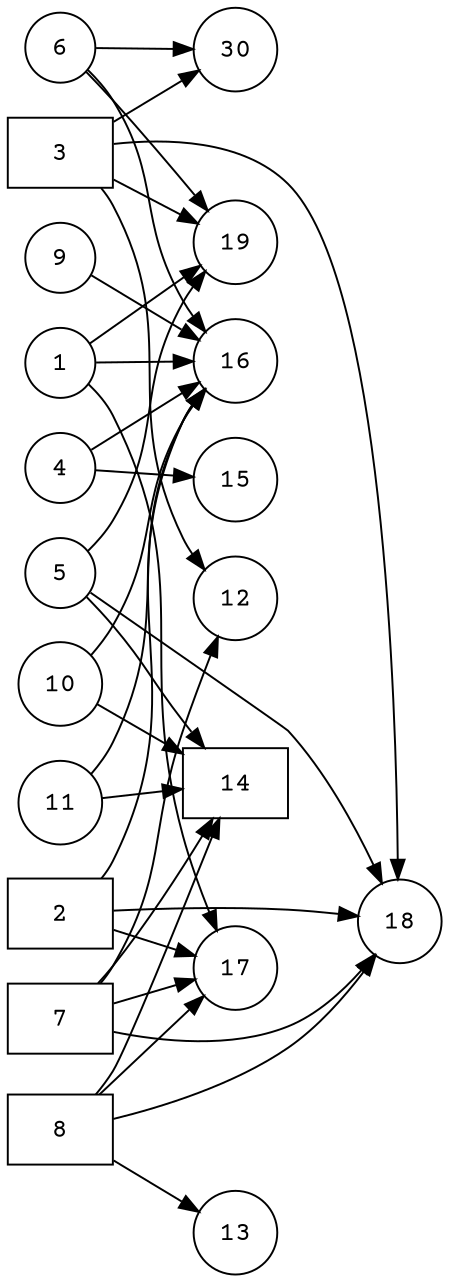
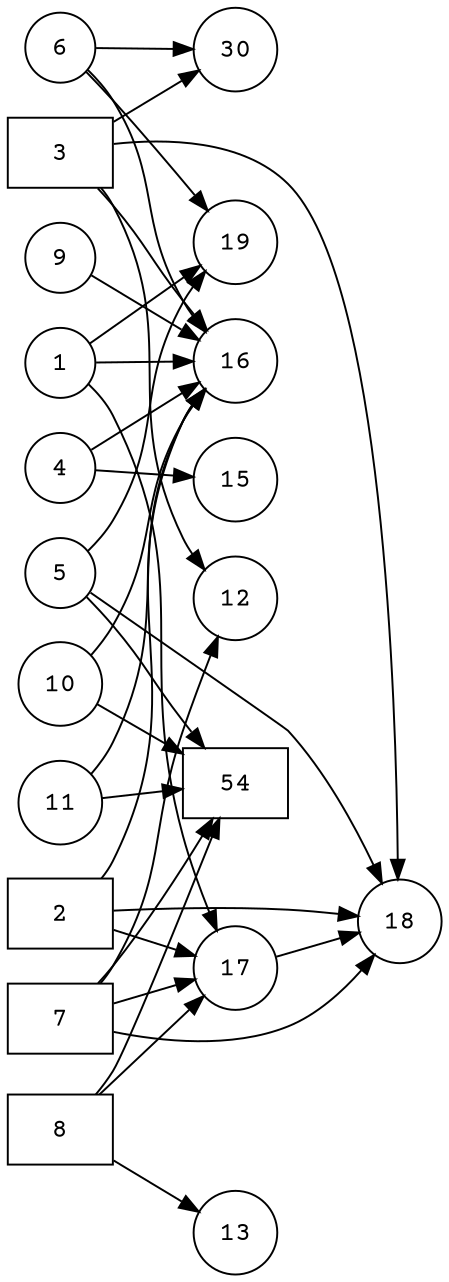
edge "3" -> "19": now "3" -> "16"
node "14": label "14" -> "54"
edge "8" -> "18": now "17" -> "18"
